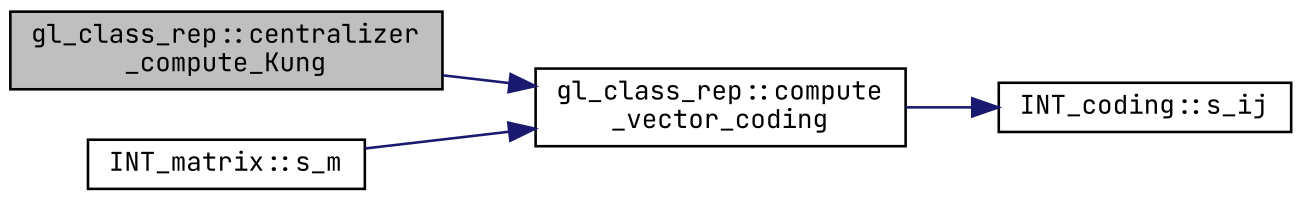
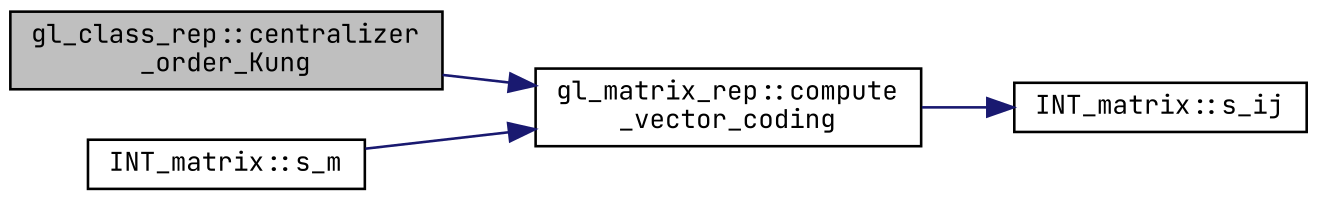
node "gl_class_rep::centralizer _compute_Kung": label "gl_class_rep::centralizer _compute_Kung" -> "gl_class_rep::centralizer _order_Kung"
node "gl_class_rep::compute _vector_coding": label "gl_class_rep::compute _vector_coding" -> "gl_matrix_rep::compute _vector_coding"
node "INT_coding::s_ij": label "INT_coding::s_ij" -> "INT_matrix::s_ij"
